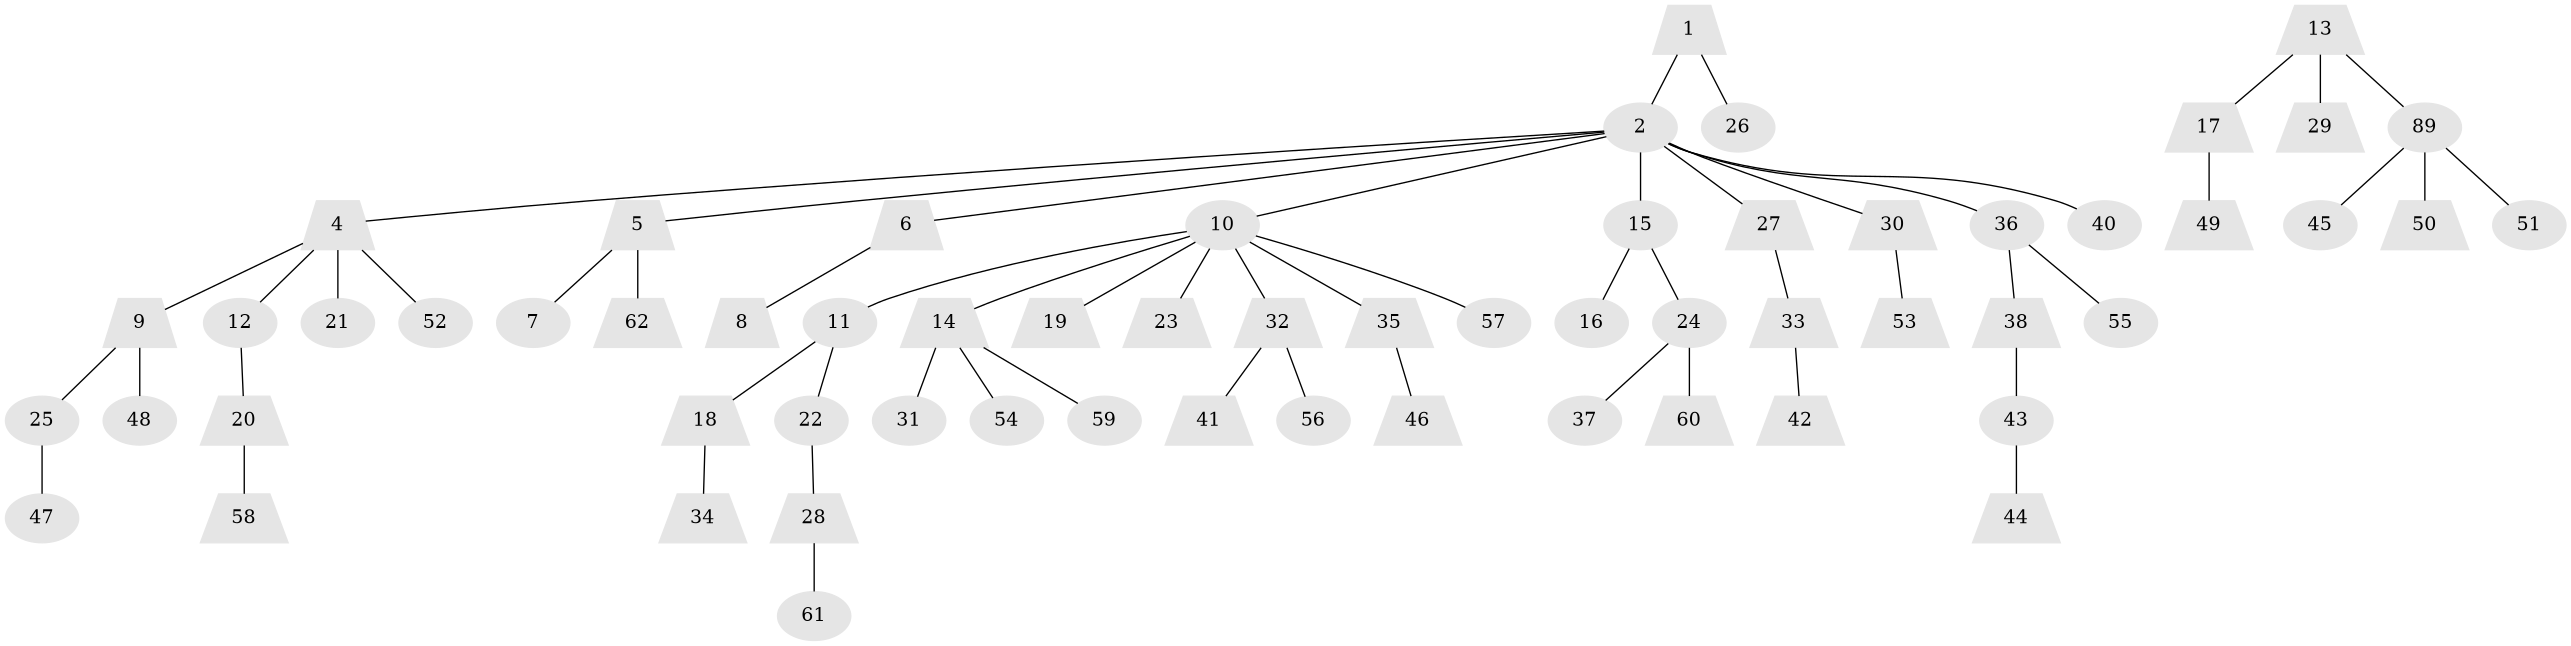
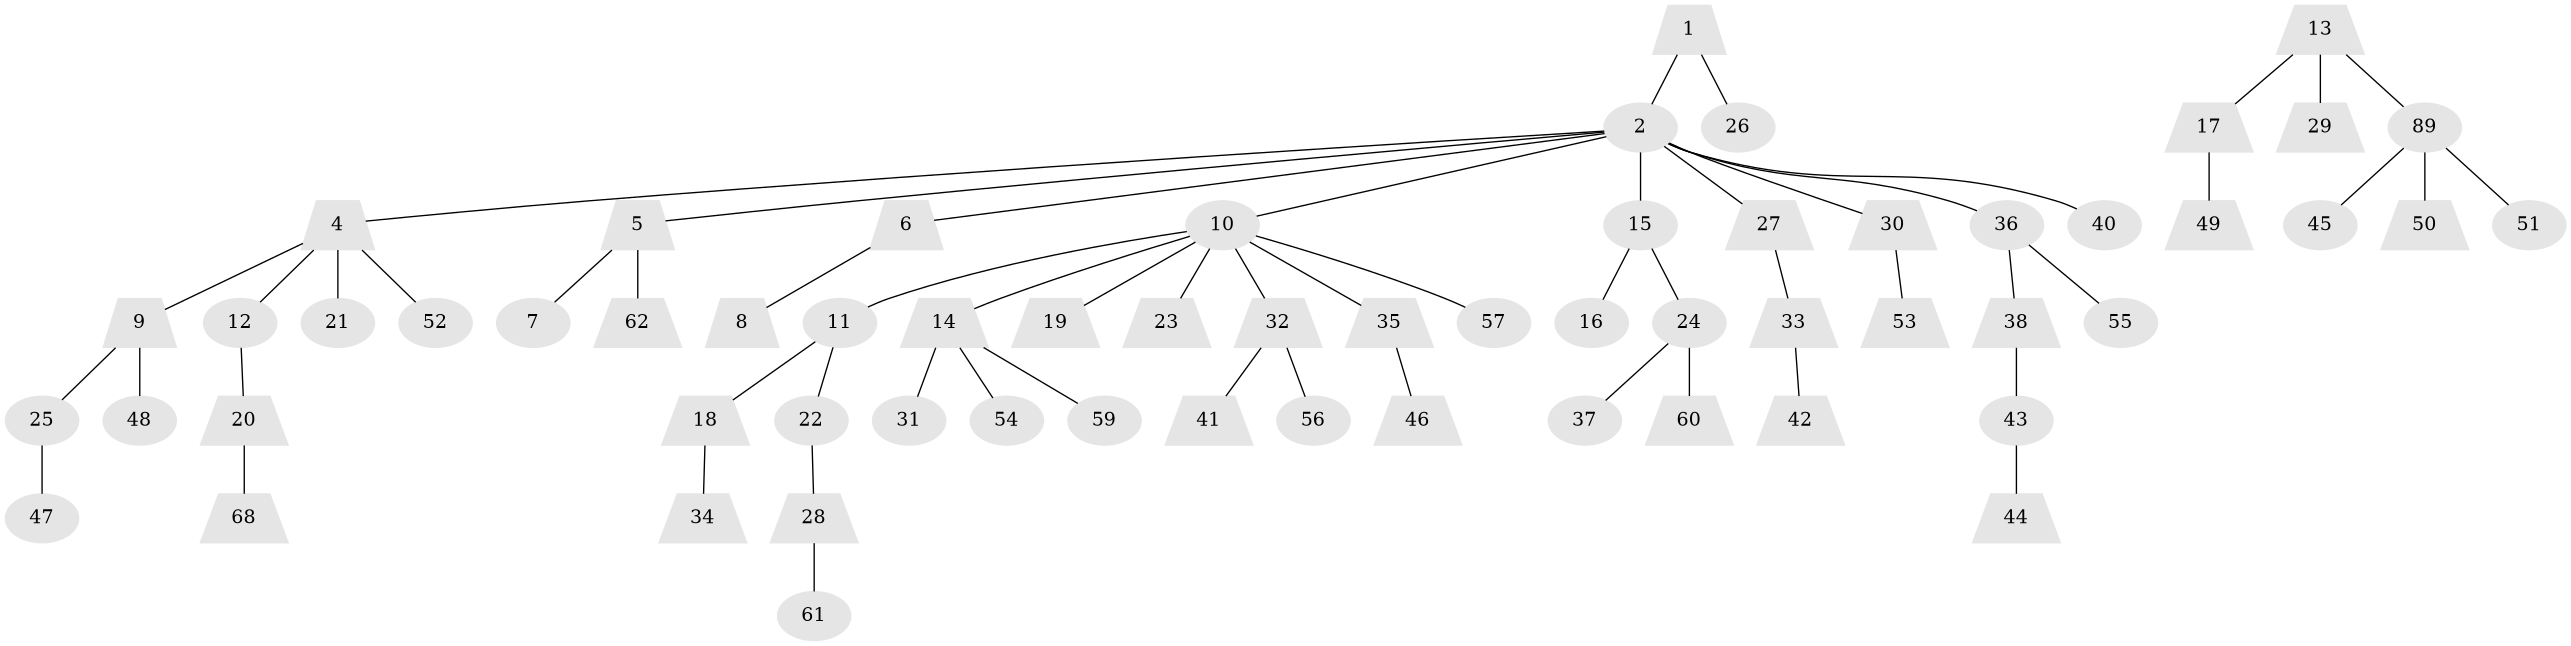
node "58": label "58" -> "68"
